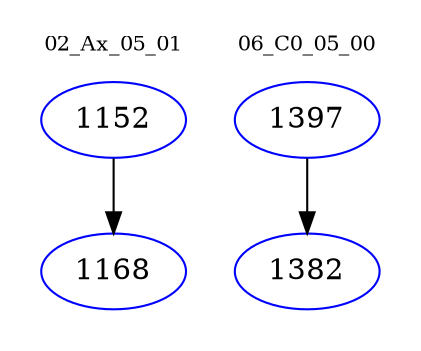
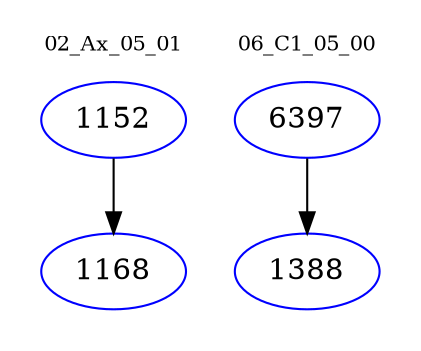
cluster "06_C0_05_00": label "06_C0_05_00" -> "06_C1_05_00"
node "1397": label "1397" -> "6397"
node "1382": label "1382" -> "1388"
